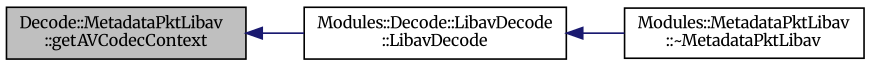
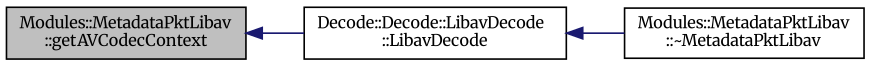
node "Decode::MetadataPktLibav ::getAVCodecContext": label "Decode::MetadataPktLibav ::getAVCodecContext" -> "Modules::MetadataPktLibav ::getAVCodecContext"
node "Modules::Decode::LibavDecode ::LibavDecode": label "Modules::Decode::LibavDecode ::LibavDecode" -> "Decode::Decode::LibavDecode ::LibavDecode"
